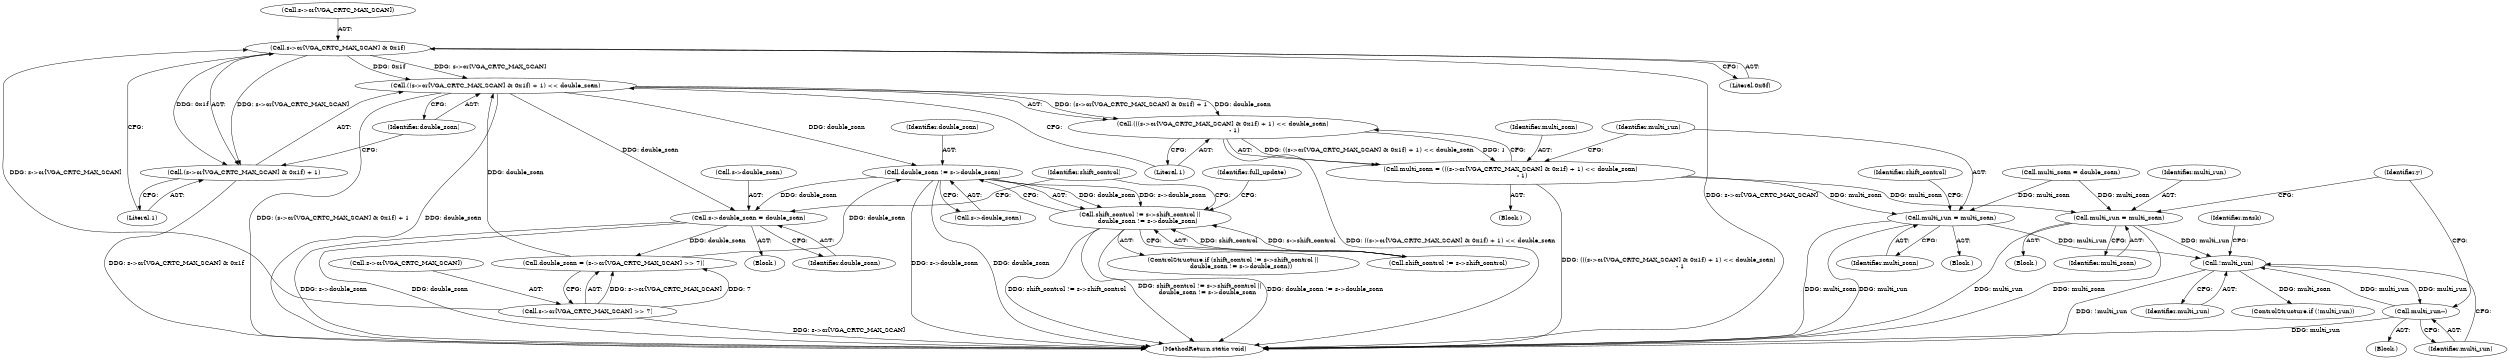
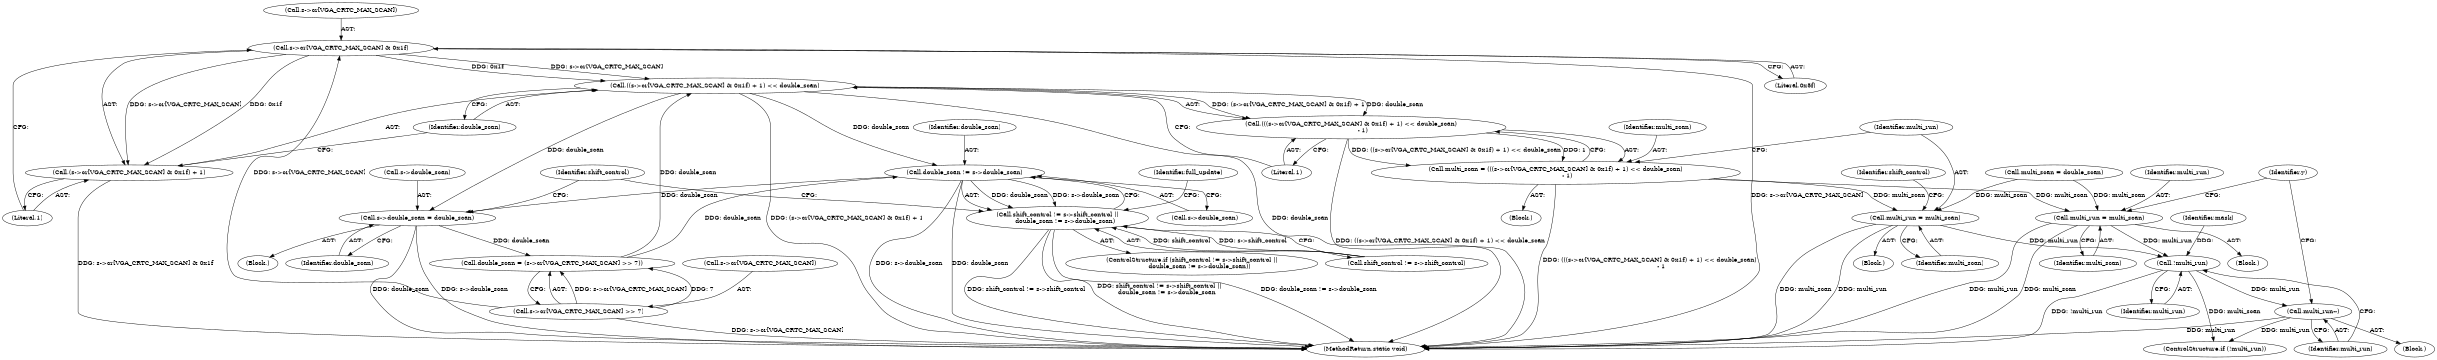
edge "(Identifier,mask)" -> "(Call,!multi_run)": label "CFG: " -> "DDG: "
edge "(Call,multi_run--)" -> "(Call,!multi_run)": now "(Call,multi_run--)" -> "(ControlStructure,if (!multi_run))"
